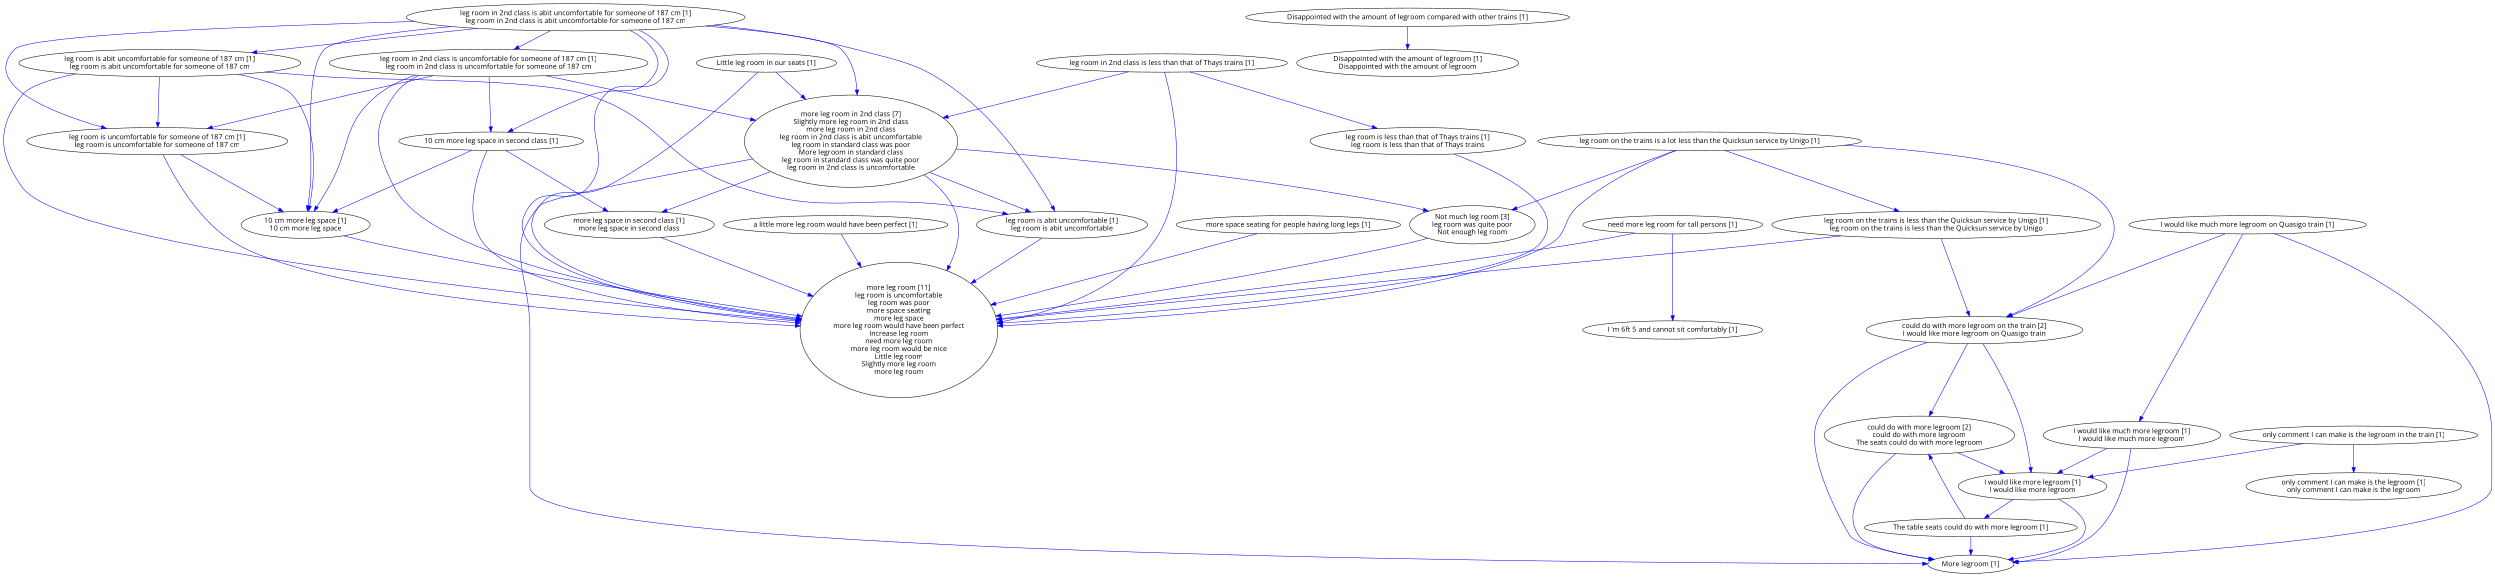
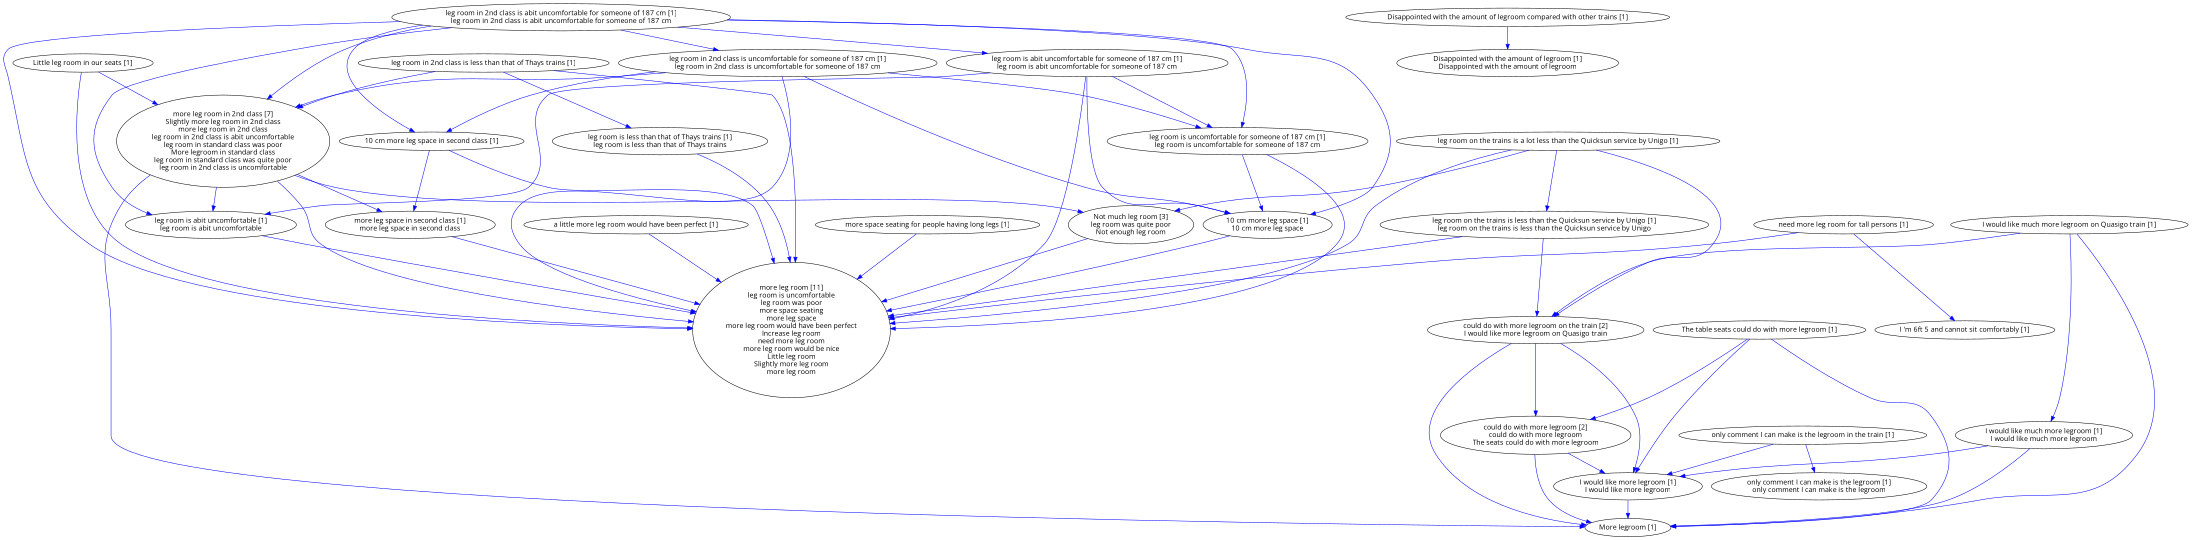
edge "10 cm more leg space in second class [1]" -> "10 cm more leg space [1] 10 cm more leg space": removed
edge "I would like more legroom [1] I would like more legroom" -> "The table seats could do with more legroom [1]": reversed
